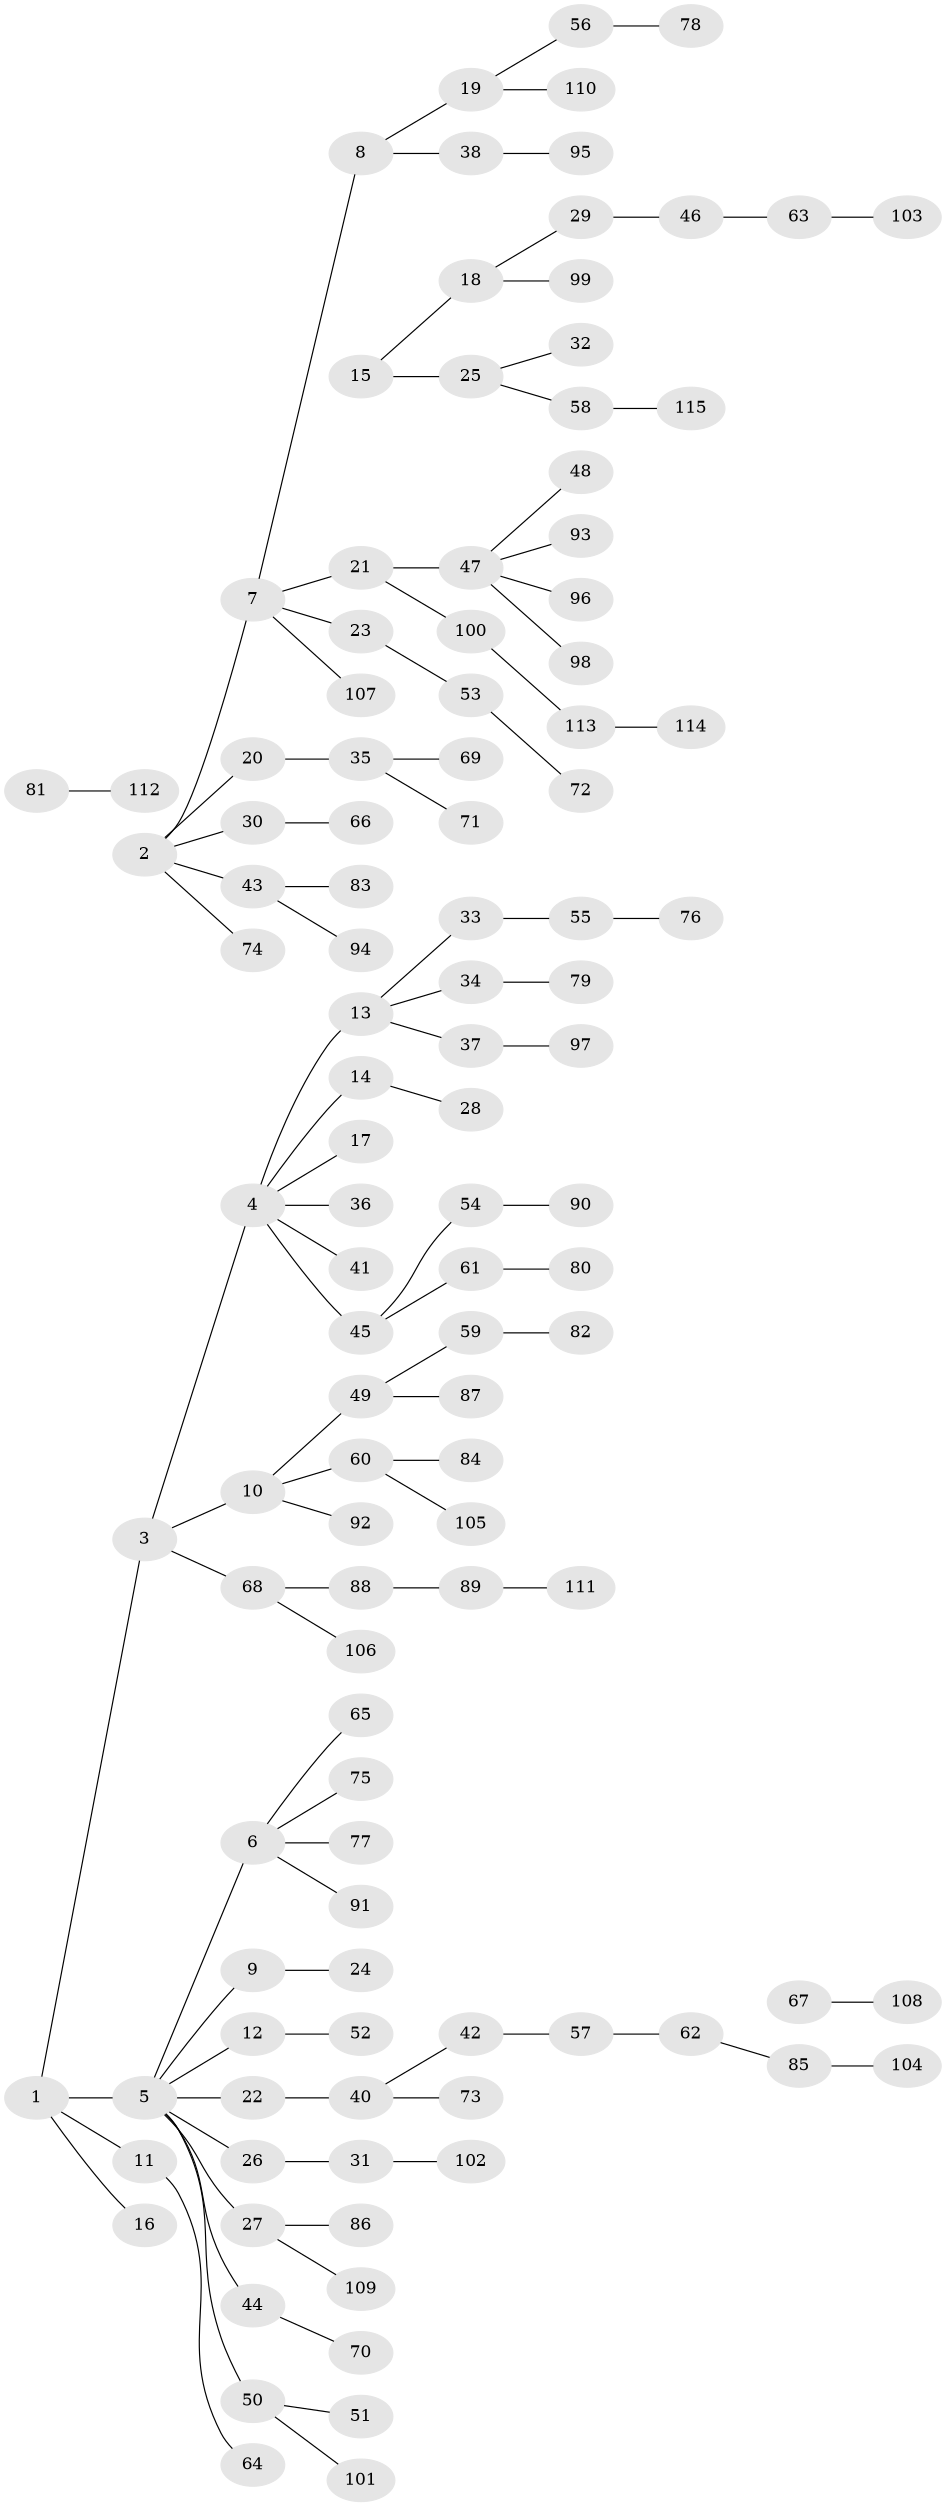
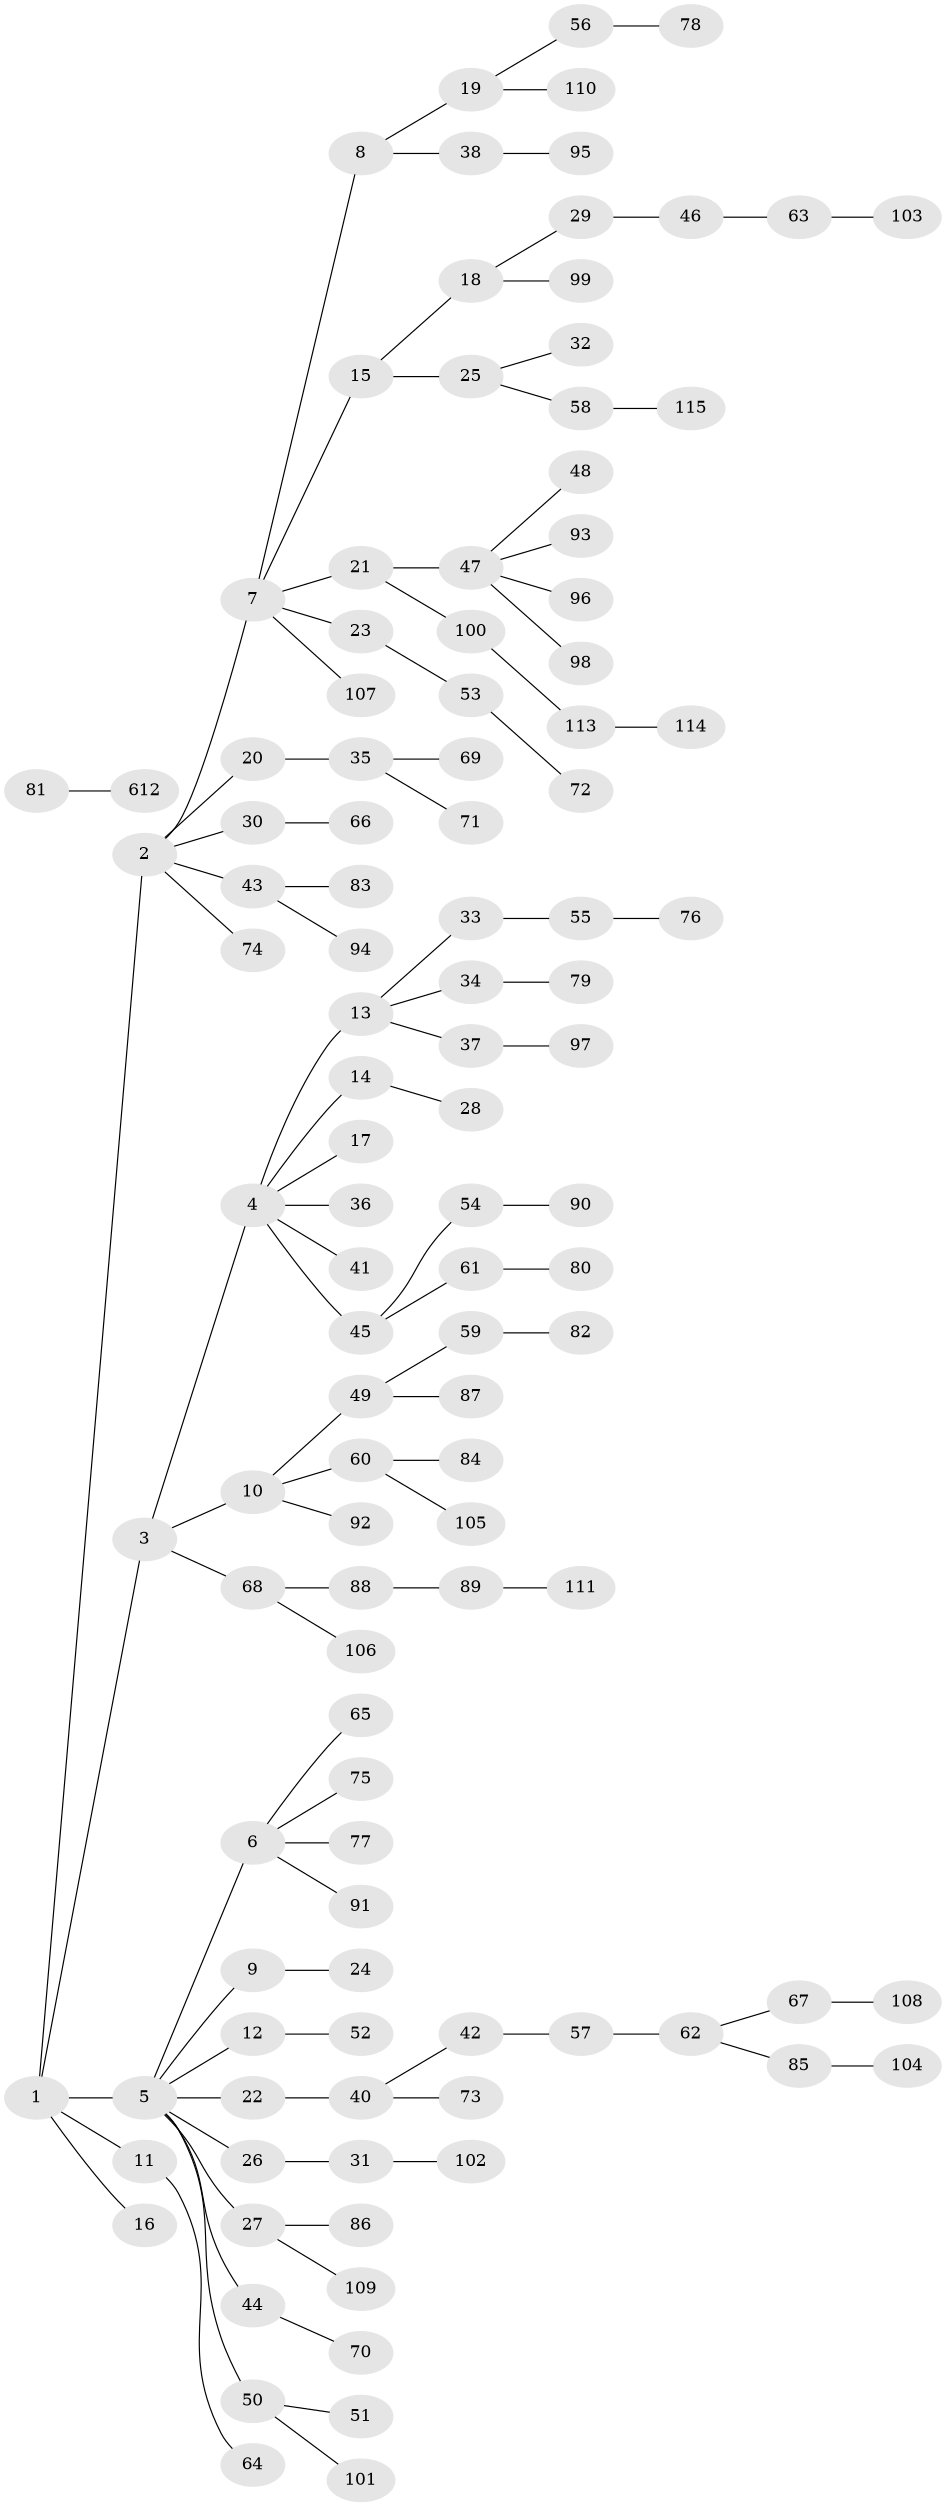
edge "15" -- "7": added
node "112": label "112" -> "612"
edge "2" -- "1": added
edge "67" -- "62": added
